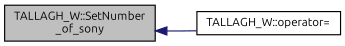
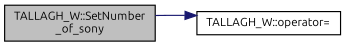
edge "TALLAGH_W::operator=" -> "TALLAGH_W::SetNumber _of_sony": reversed
